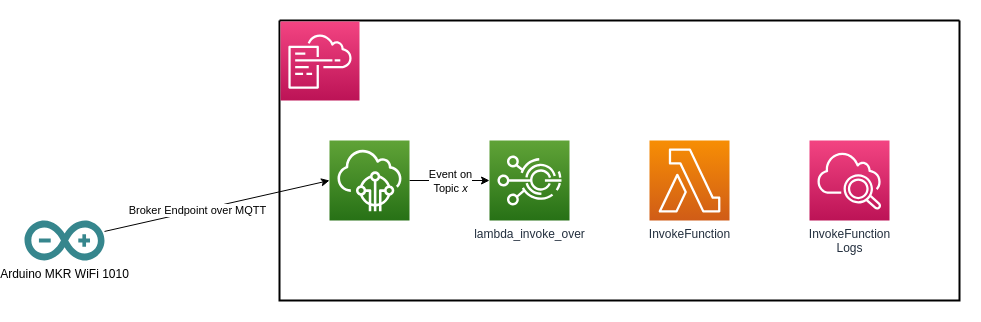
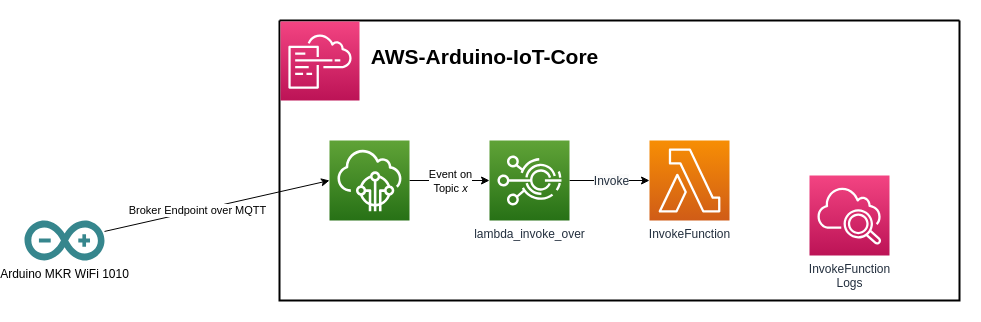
node "AWS-Arduino-IoT-Core": added
edge "lambda_invoke_over" -> "InvokeFunction": added, label "Invoke"
node "InvokeFunction Logs": moved (850, 181) -> (850, 216)
